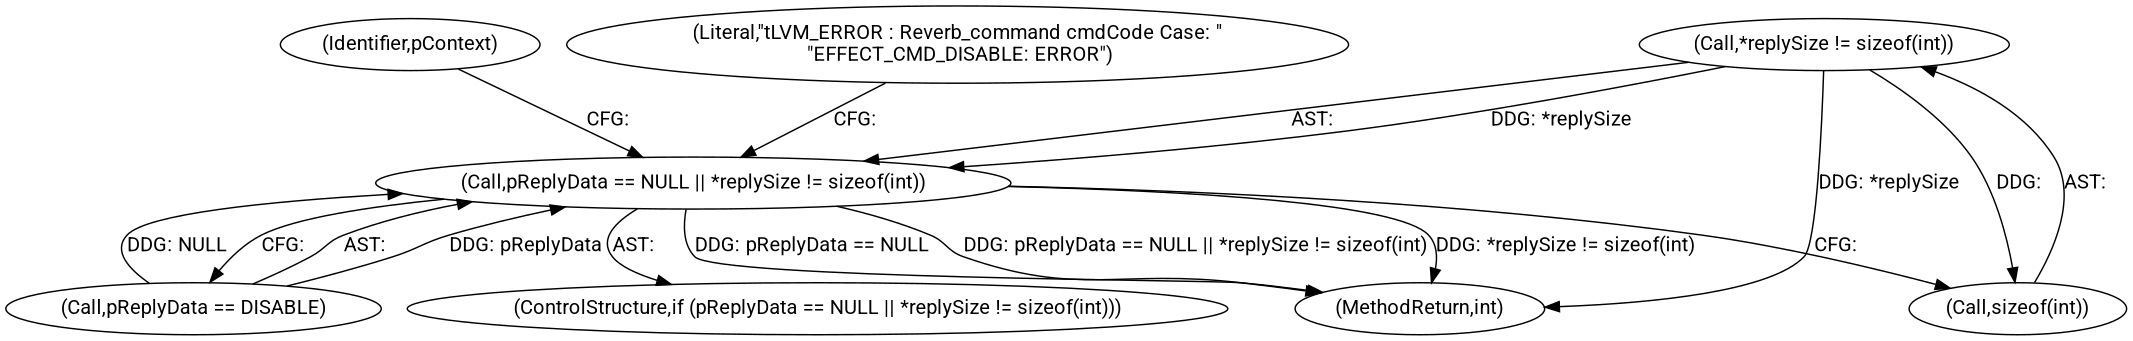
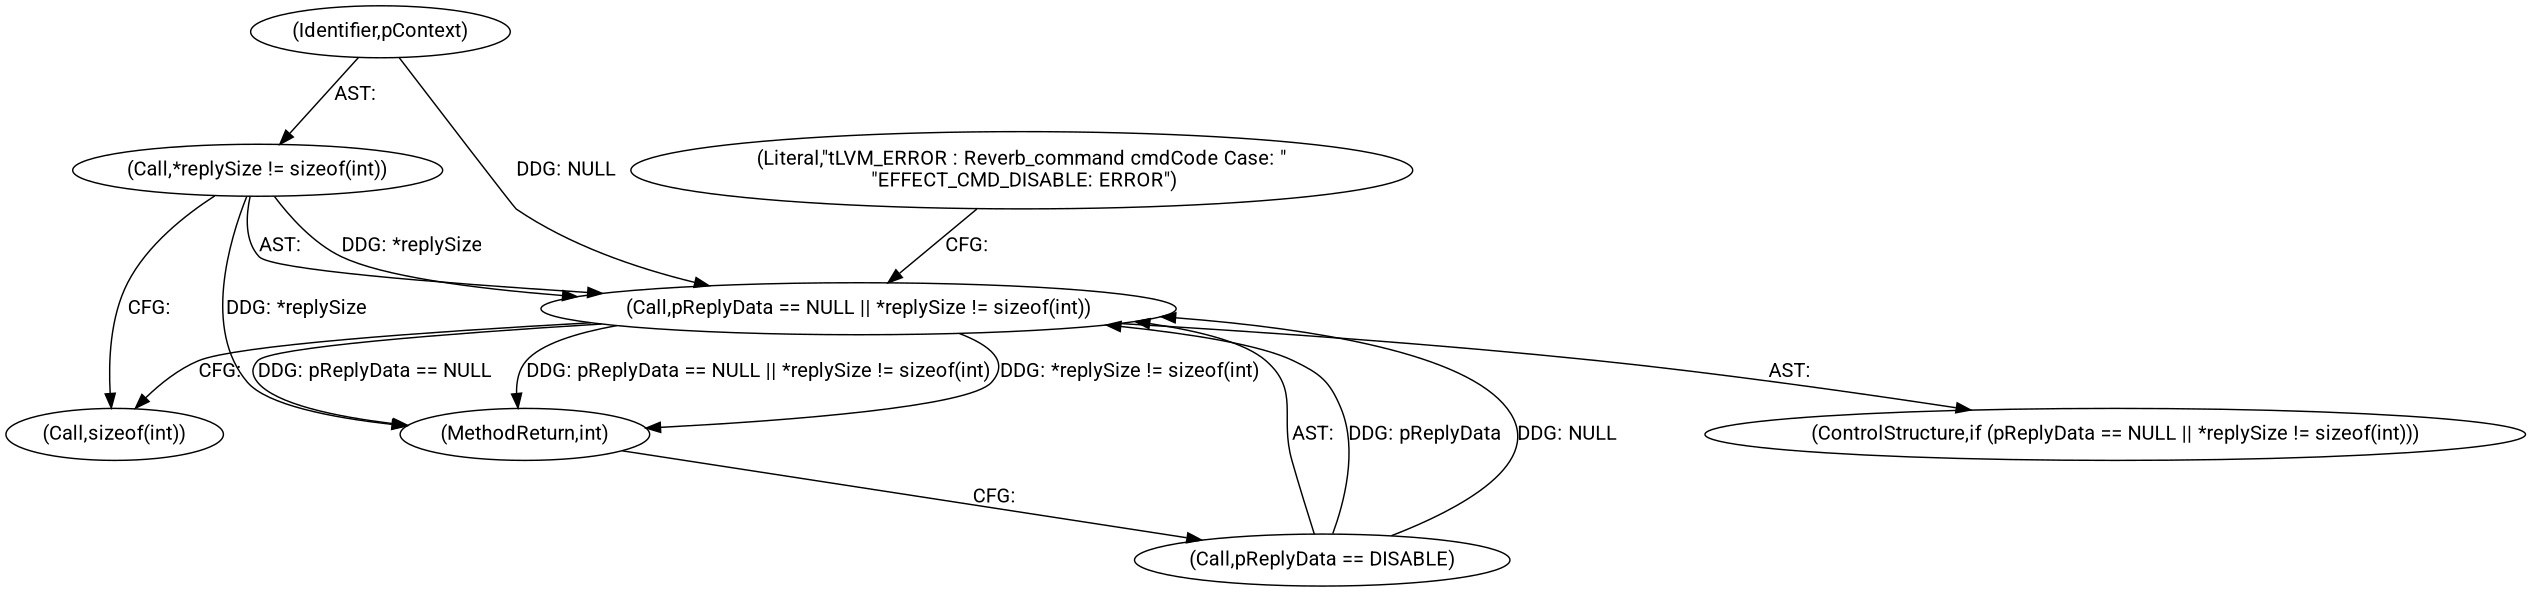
edge "(Identifier,pContext)" -> "(Call,pReplyData == NULL || *replySize != sizeof(int))": label "CFG: " -> "DDG: NULL"
edge "(Call,sizeof(int))" -> "(Call,*replySize != sizeof(int))": now "(Identifier,pContext)" -> "(Call,*replySize != sizeof(int))"
edge "(Call,*replySize != sizeof(int))" -> "(Call,sizeof(int))": label "DDG: " -> "CFG: "
edge "(Call,pReplyData == NULL || *replySize != sizeof(int))" -> "(Call,pReplyData == DISABLE)": now "(MethodReturn,int)" -> "(Call,pReplyData == DISABLE)"
